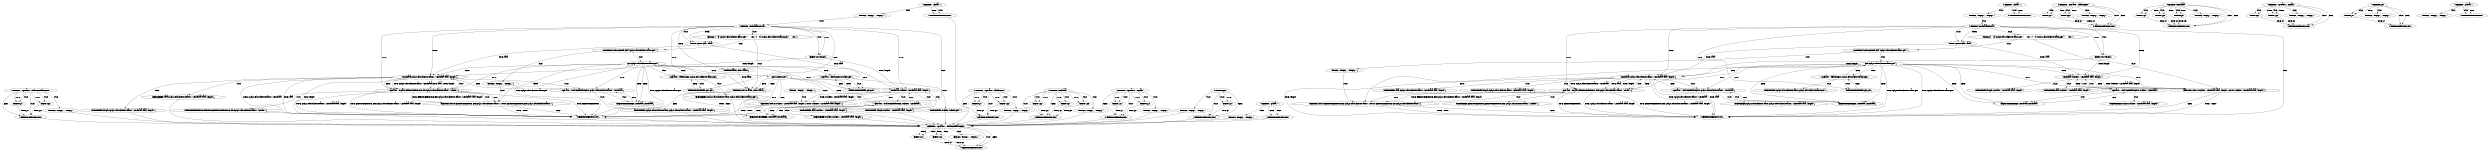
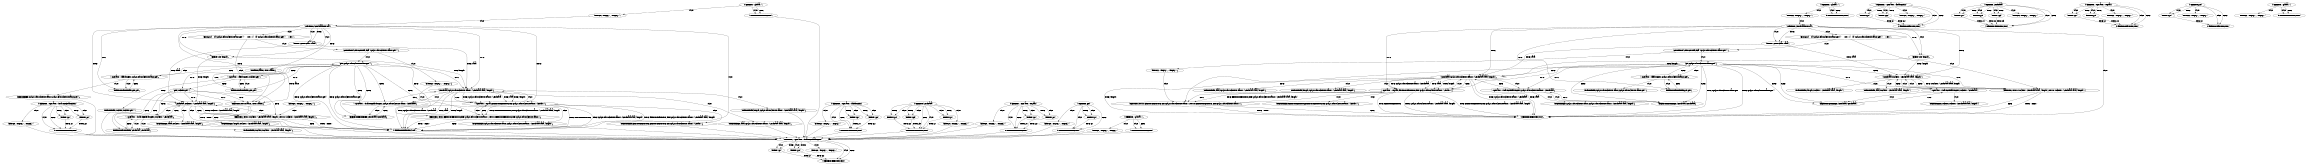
edge "(<operator>.fieldAccess,socket_.get)" -> "(get,socket_.get())": added, label "CFG:"
edge "(<operator>.fieldAccess,socket_.get)" -> "(IDENTIFIER,socket_,socket_.get())": label "AST: " -> "DDG: "
